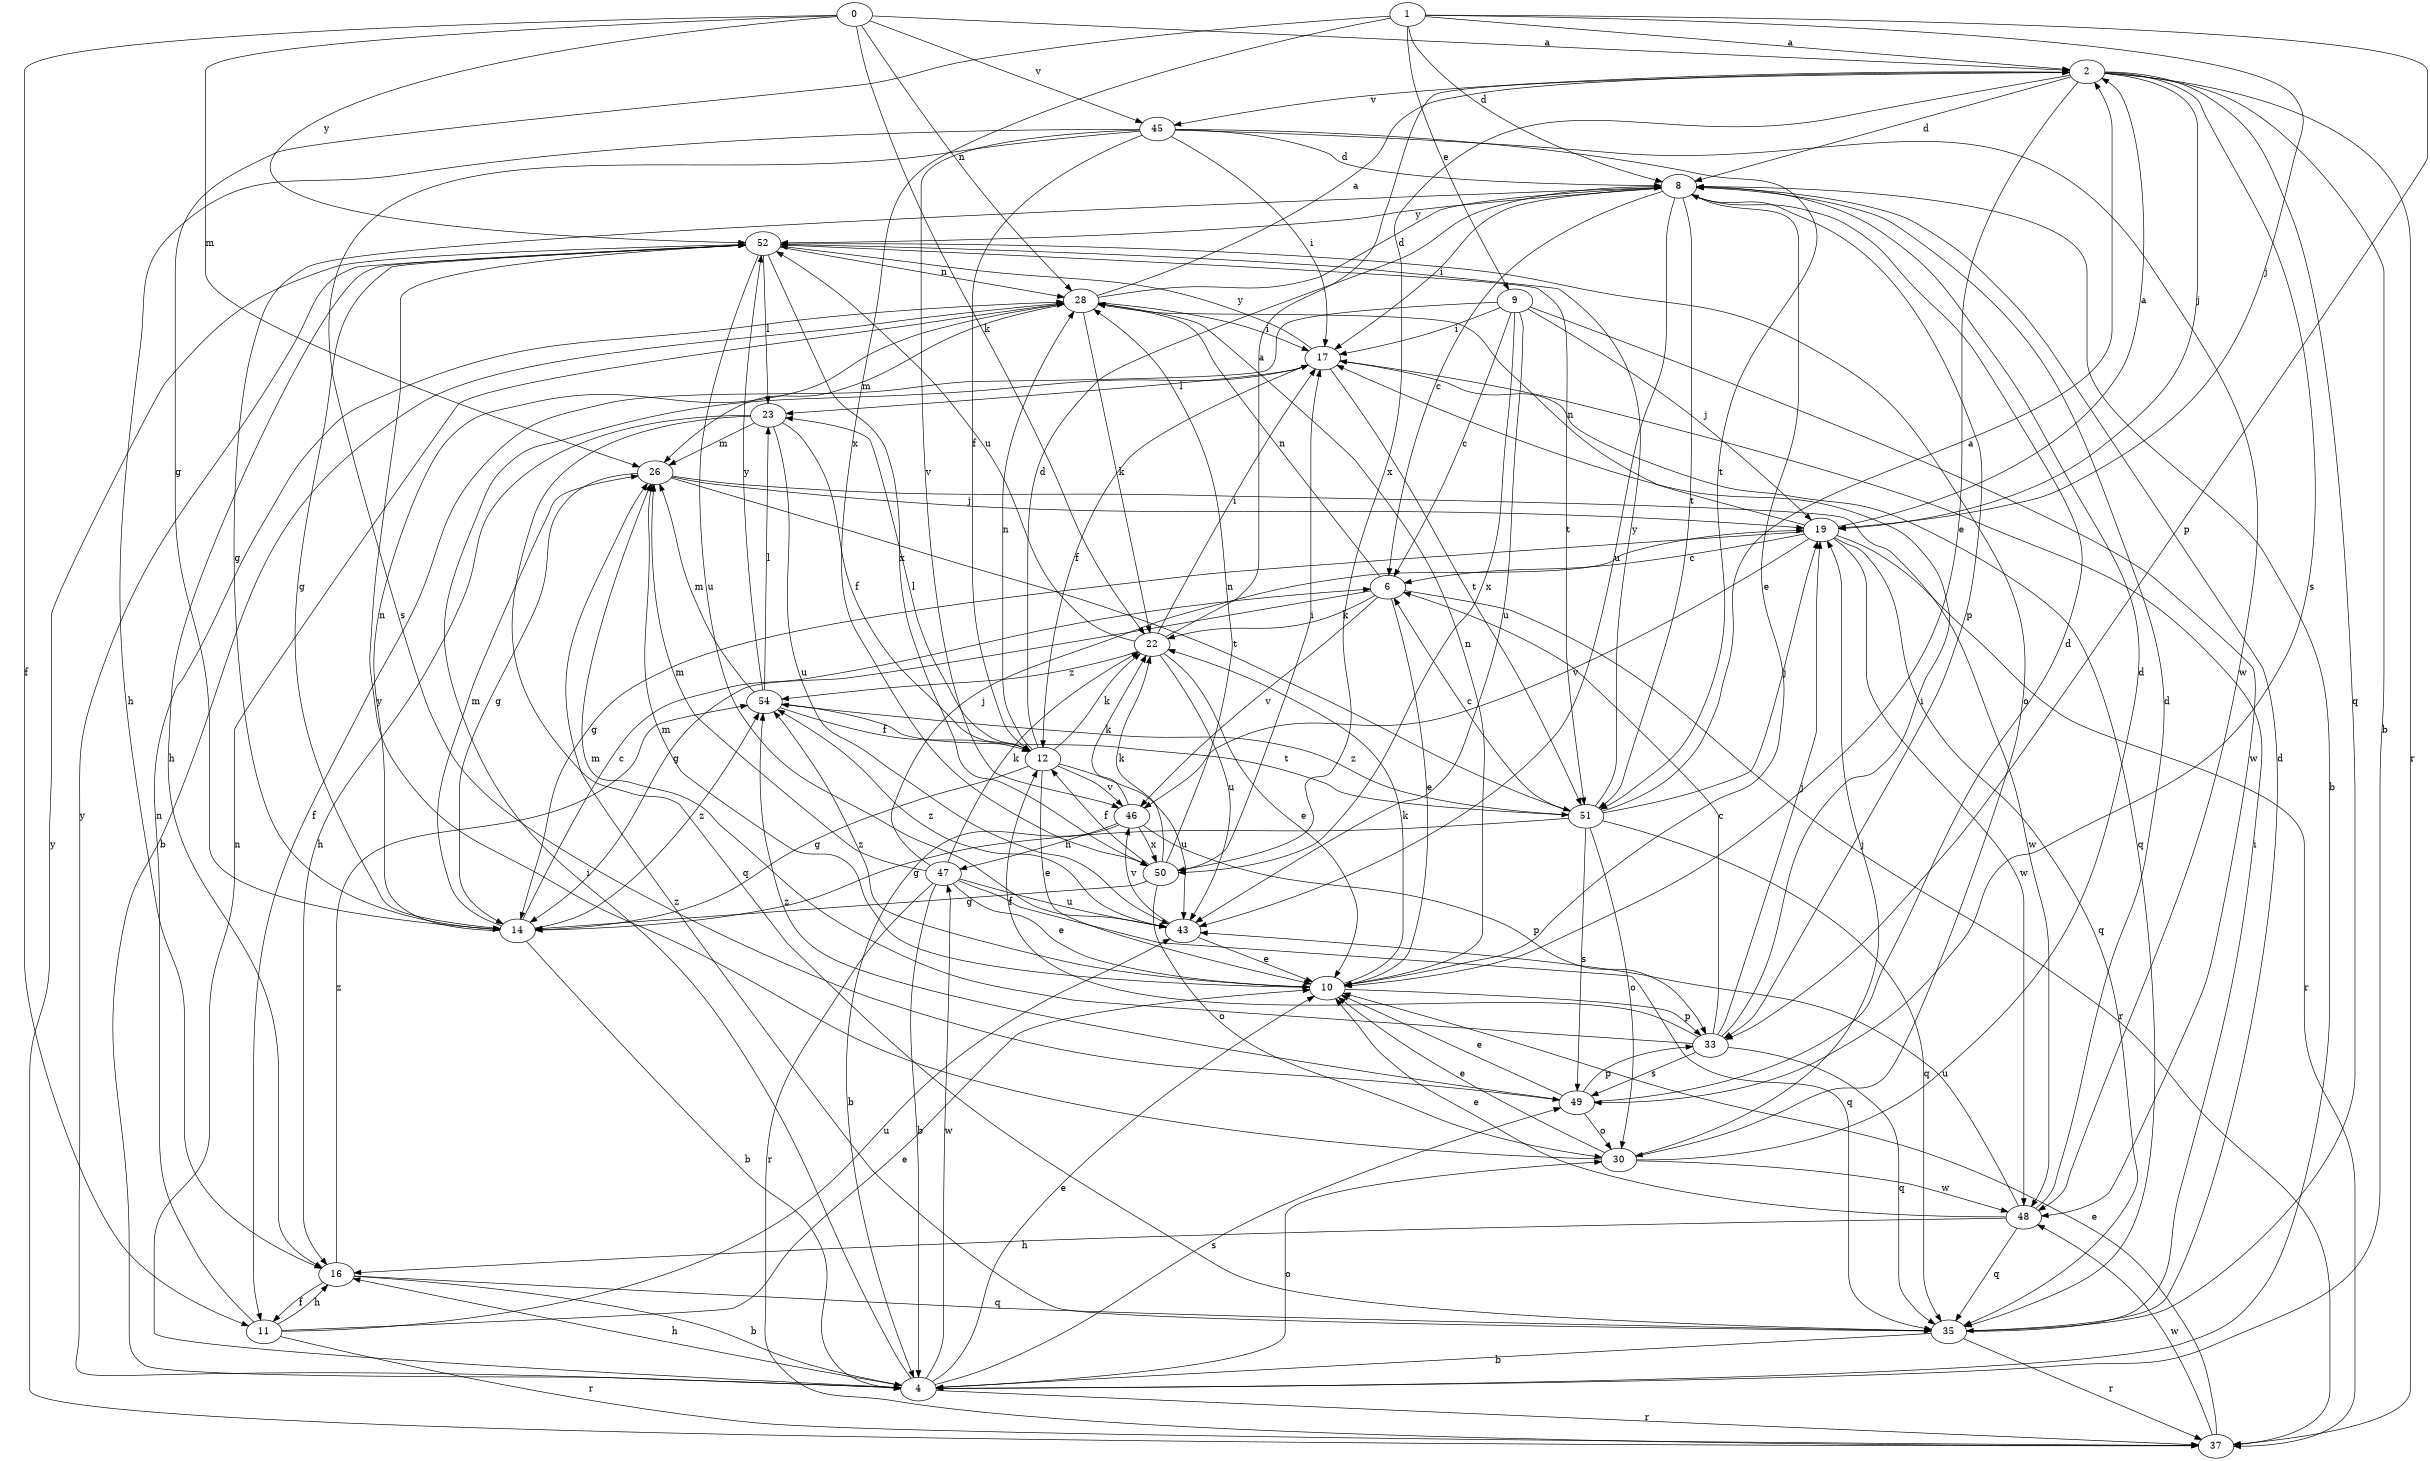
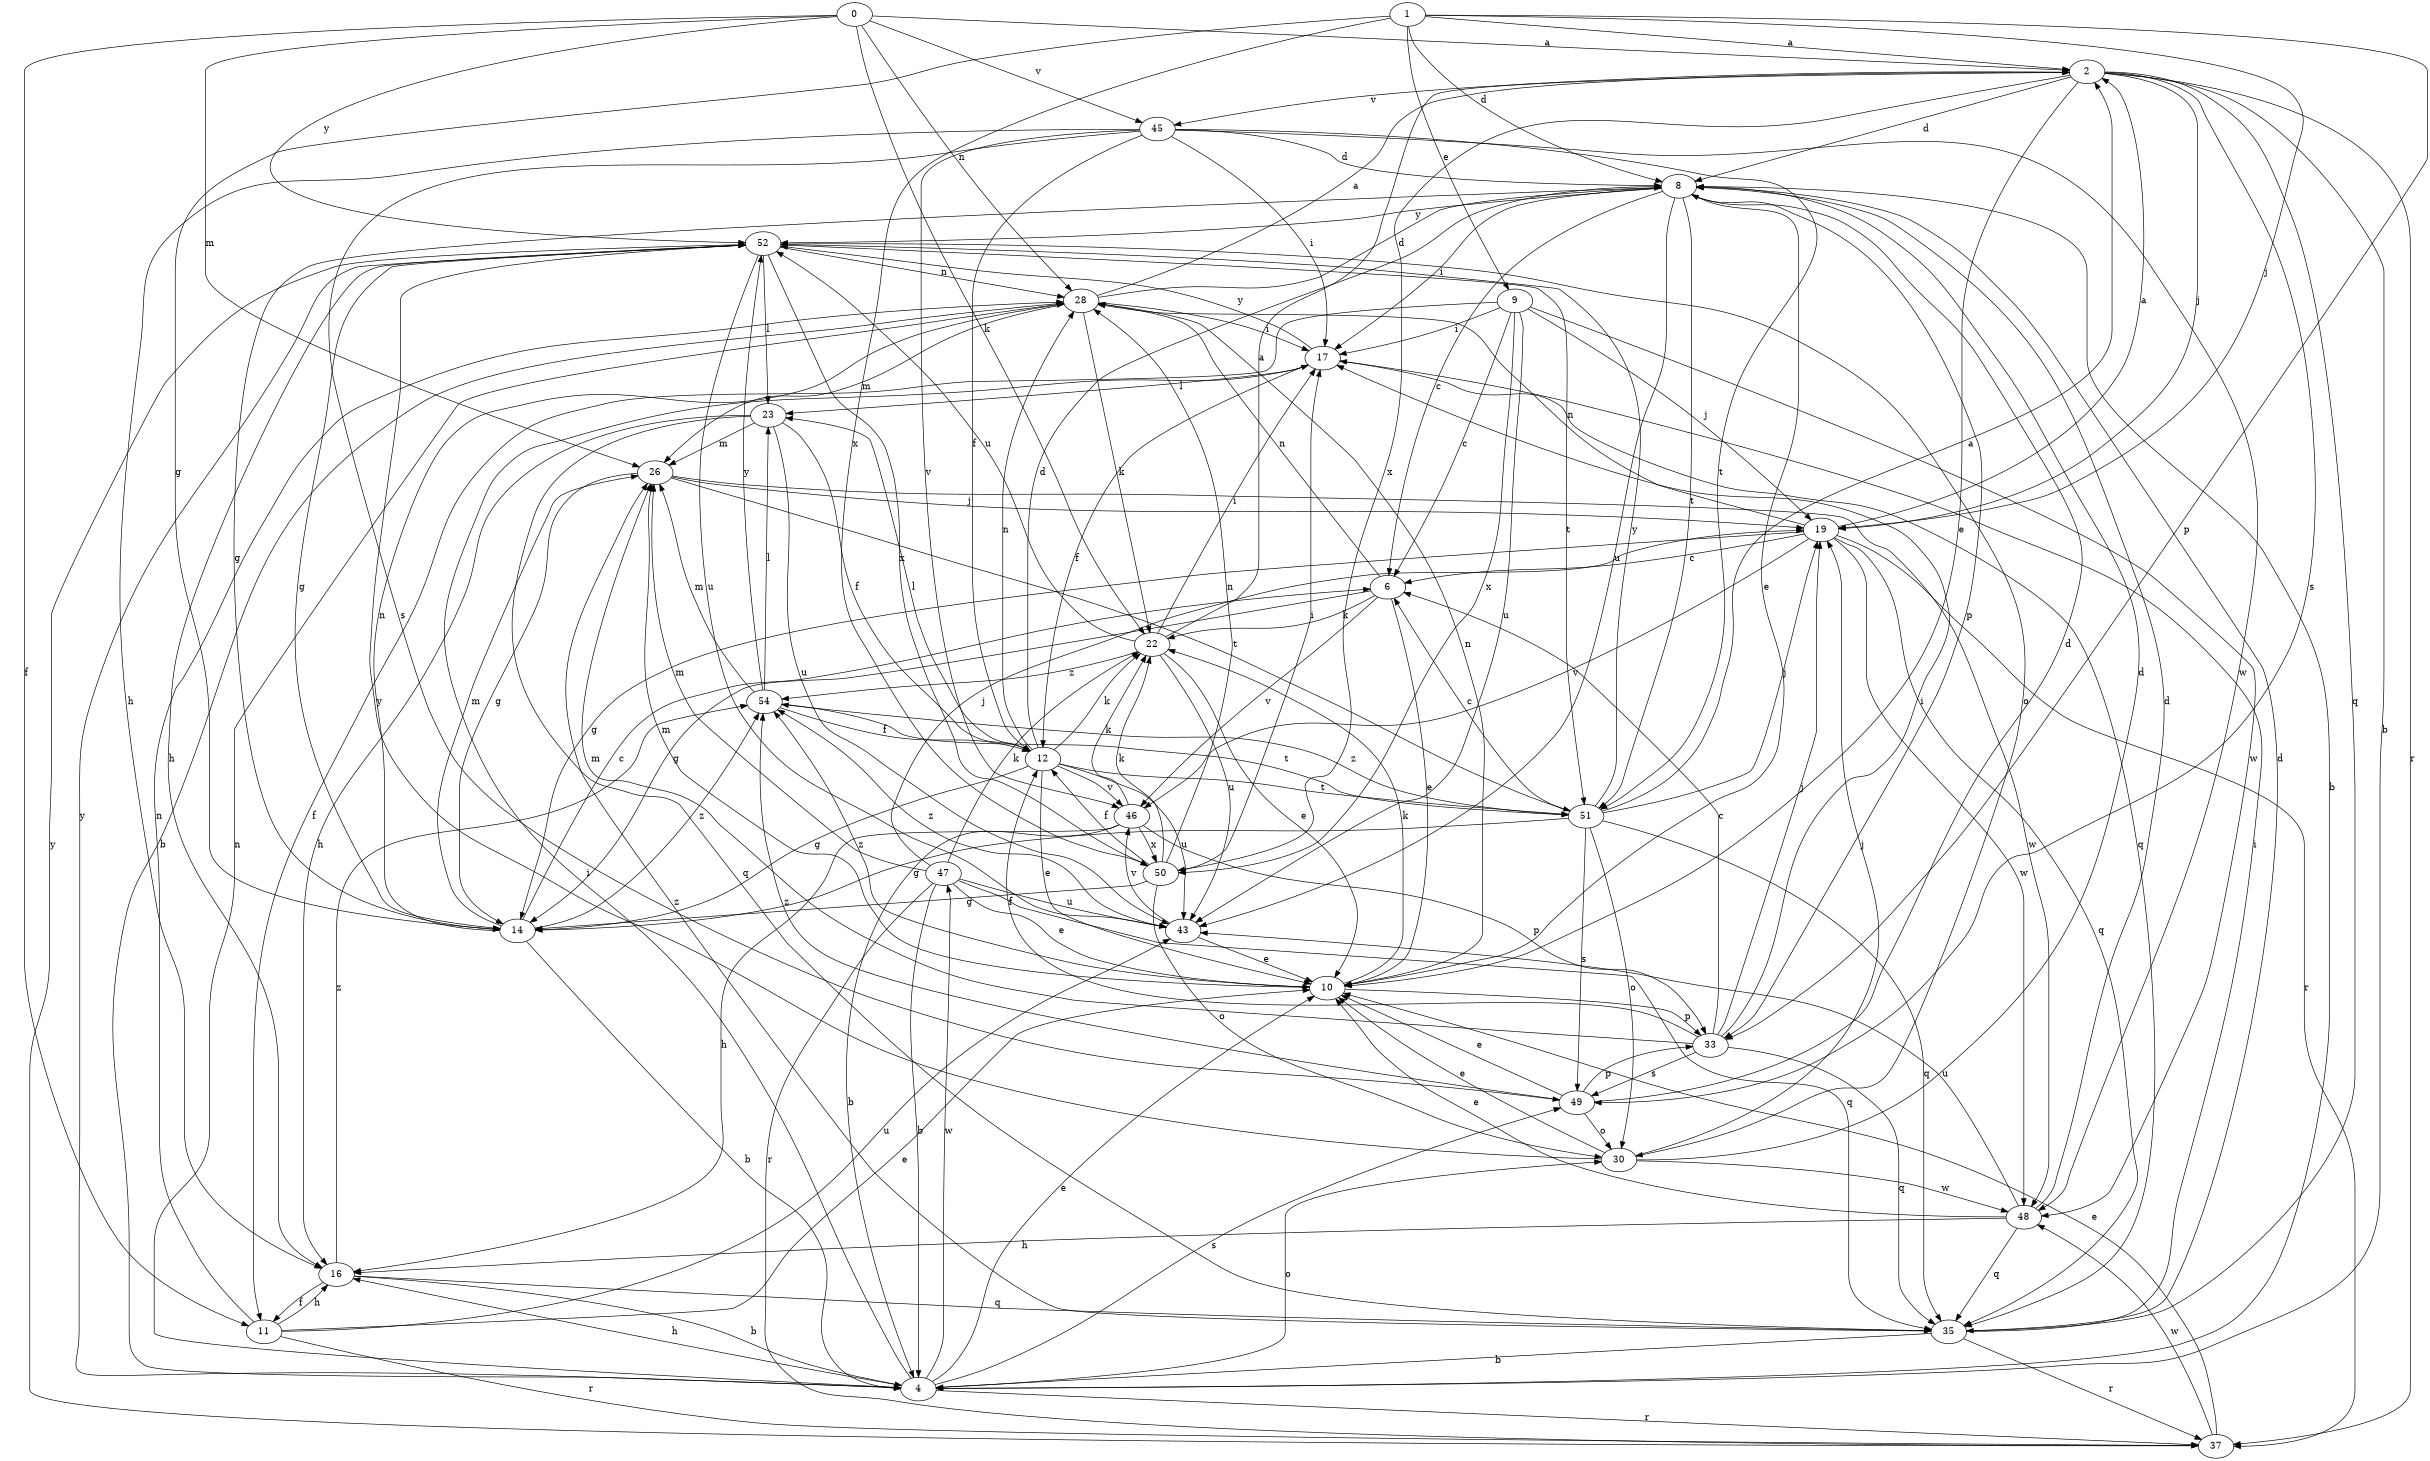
edge "17" -> "51": now "12" -> "51"
edge "46" -> "47": now "46" -> "16"
edge "6" -> "37": removed, label "r"
